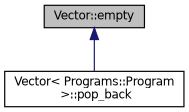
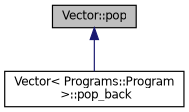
node "Vector::empty": label "Vector::empty" -> "Vector::pop"
